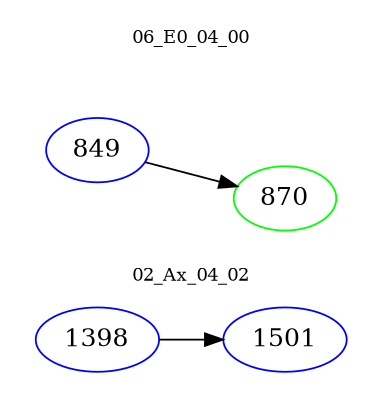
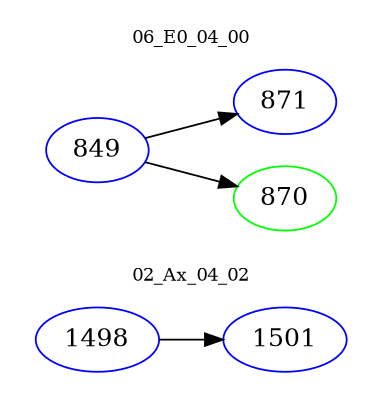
node "871": added
node "1398": label "1398" -> "1498"
